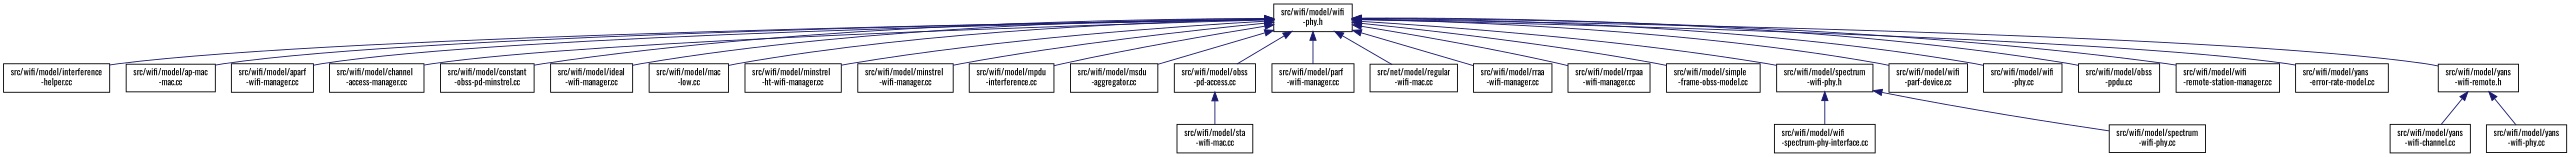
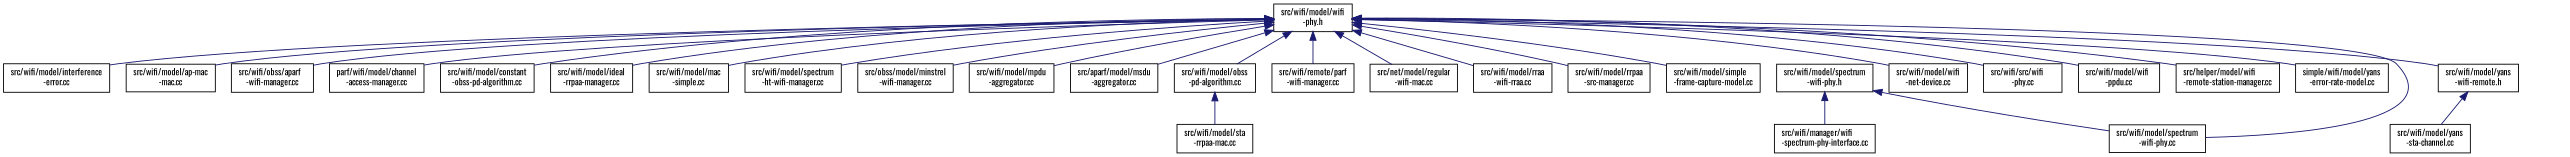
edge "src/wifi/model/spectrum -wifi-phy.h" -> "src/wifi/model/wifi -phy.h": now "src/wifi/model/spectrum -wifi-phy.cc" -> "src/wifi/model/wifi -phy.h"
node "src/wifi/model/interference -helper.cc": label "src/wifi/model/interference -helper.cc" -> "src/wifi/model/interference -error.cc"
node "src/wifi/model/aparf -wifi-manager.cc": label "src/wifi/model/aparf -wifi-manager.cc" -> "src/wifi/obss/aparf -wifi-manager.cc"
node "src/wifi/model/channel -access-manager.cc": label "src/wifi/model/channel -access-manager.cc" -> "parf/wifi/model/channel -access-manager.cc"
node "src/wifi/model/constant -obss-pd-minstrel.cc": label "src/wifi/model/constant -obss-pd-minstrel.cc" -> "src/wifi/model/constant -obss-pd-algorithm.cc"
node "src/wifi/model/ideal -wifi-manager.cc": label "src/wifi/model/ideal -wifi-manager.cc" -> "src/wifi/model/ideal -rrpaa-manager.cc"
node "src/wifi/model/mac -low.cc": label "src/wifi/model/mac -low.cc" -> "src/wifi/model/mac -simple.cc"
node "src/wifi/model/minstrel -ht-wifi-manager.cc": label "src/wifi/model/minstrel -ht-wifi-manager.cc" -> "src/wifi/model/spectrum -ht-wifi-manager.cc"
node "src/wifi/model/minstrel -wifi-manager.cc": label "src/wifi/model/minstrel -wifi-manager.cc" -> "src/obss/model/minstrel -wifi-manager.cc"
node "src/wifi/model/mpdu -interference.cc": label "src/wifi/model/mpdu -interference.cc" -> "src/wifi/model/mpdu -aggregator.cc"
node "src/wifi/model/msdu -aggregator.cc": label "src/wifi/model/msdu -aggregator.cc" -> "src/aparf/model/msdu -aggregator.cc"
node "src/wifi/model/obss -pd-access.cc": label "src/wifi/model/obss -pd-access.cc" -> "src/wifi/model/obss -pd-algorithm.cc"
node "src/wifi/model/parf -wifi-manager.cc": label "src/wifi/model/parf -wifi-manager.cc" -> "src/wifi/remote/parf -wifi-manager.cc"
node "src/wifi/model/rraa -wifi-manager.cc": label "src/wifi/model/rraa -wifi-manager.cc" -> "src/wifi/model/rraa -wifi-rraa.cc"
node "src/wifi/model/rrpaa -wifi-manager.cc": label "src/wifi/model/rrpaa -wifi-manager.cc" -> "src/wifi/model/rrpaa -src-manager.cc"
node "src/wifi/model/simple -frame-obss-model.cc": label "src/wifi/model/simple -frame-obss-model.cc" -> "src/wifi/model/simple -frame-capture-model.cc"
node "src/wifi/model/wifi -parf-device.cc": label "src/wifi/model/wifi -parf-device.cc" -> "src/wifi/model/wifi -net-device.cc"
node "src/wifi/model/wifi -phy.cc": label "src/wifi/model/wifi -phy.cc" -> "src/wifi/src/wifi -phy.cc"
node "src/wifi/model/obss -ppdu.cc": label "src/wifi/model/obss -ppdu.cc" -> "src/wifi/model/wifi -ppdu.cc"
node "src/wifi/model/wifi -remote-station-manager.cc": label "src/wifi/model/wifi -remote-station-manager.cc" -> "src/helper/model/wifi -remote-station-manager.cc"
node "src/wifi/model/yans -error-rate-model.cc": label "src/wifi/model/yans -error-rate-model.cc" -> "simple/wifi/model/yans -error-rate-model.cc"
node "src/wifi/model/sta -wifi-mac.cc": label "src/wifi/model/sta -wifi-mac.cc" -> "src/wifi/model/sta -rrpaa-mac.cc"
node "src/wifi/model/wifi -spectrum-phy-interface.cc": label "src/wifi/model/wifi -spectrum-phy-interface.cc" -> "src/wifi/manager/wifi -spectrum-phy-interface.cc"
node "src/wifi/model/yans -wifi-channel.cc": label "src/wifi/model/yans -wifi-channel.cc" -> "src/wifi/model/yans -sta-channel.cc"
node "src/wifi/model/yans -wifi-phy.cc": removed
